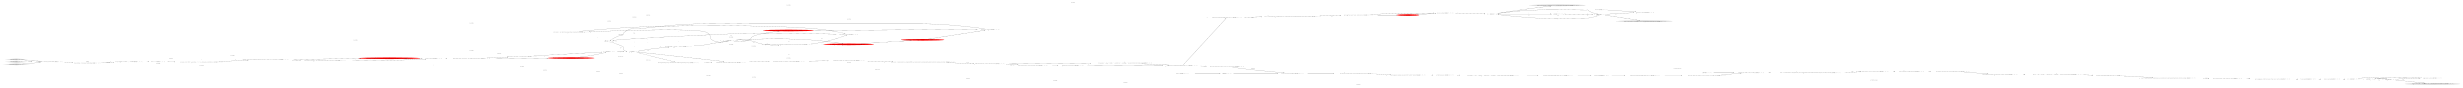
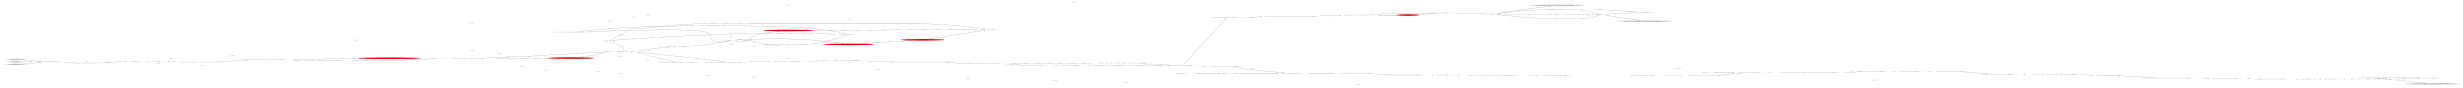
node "Thread.sleep(200)@@@50@@@['0', '0', '1']": removed
